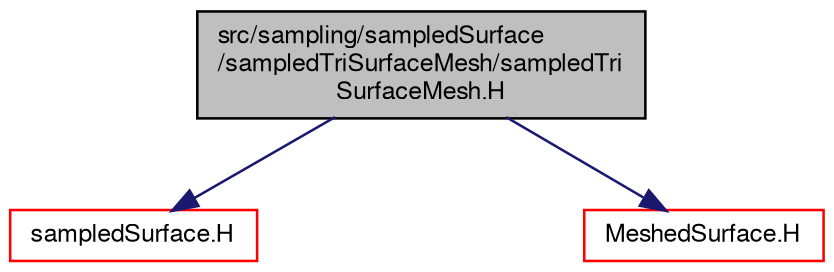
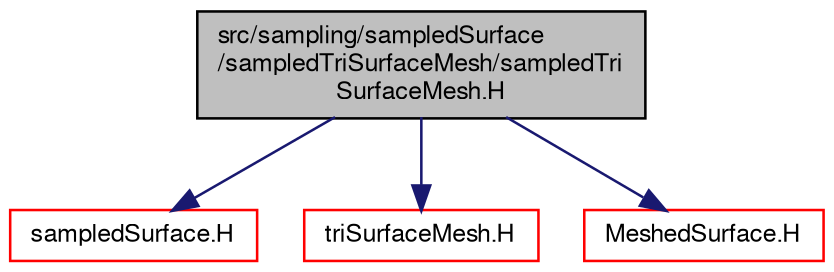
node "triSurfaceMesh.H": added
